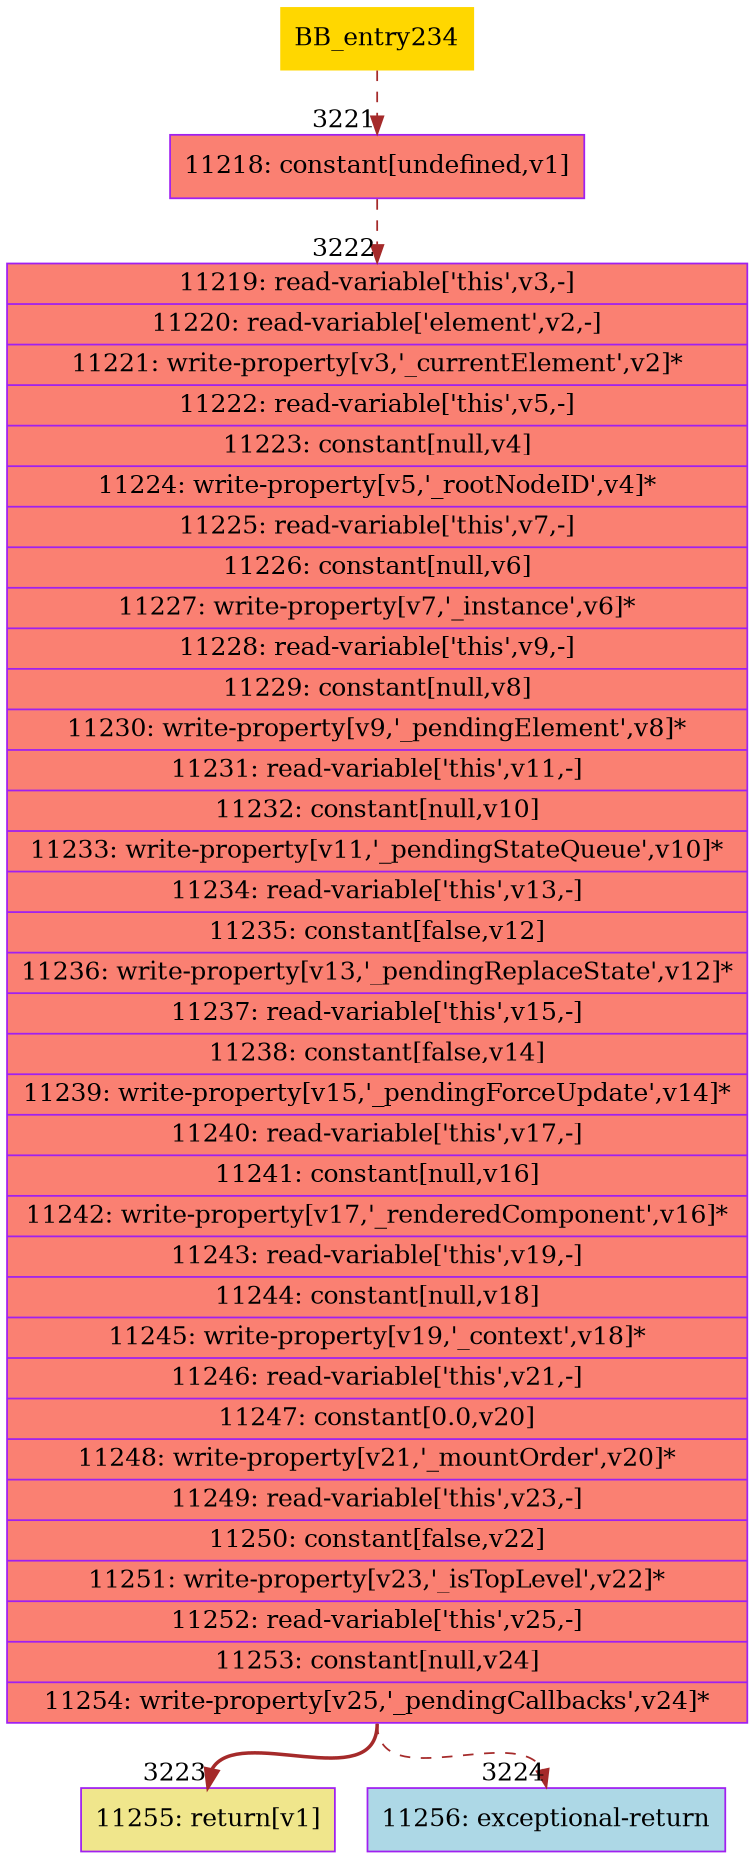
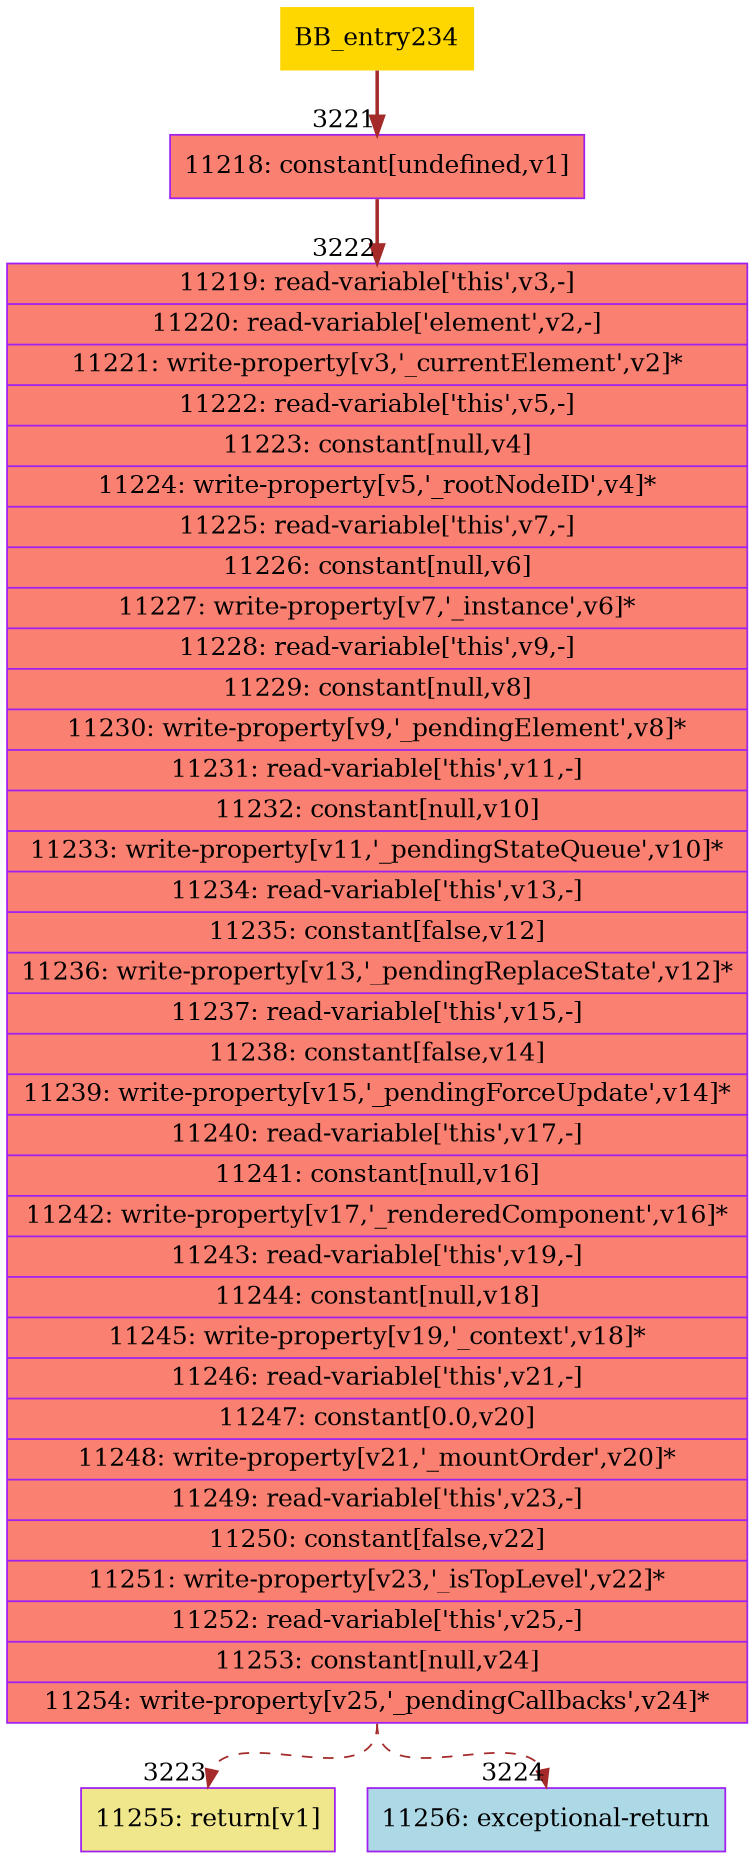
edge "BB_entry234" -> "11218: constant[undefined,v1]": style dashed -> bold
edge "11218: constant[undefined,v1]" -> "11219: read-variable['this',v3,-]": style dashed -> bold
edge "11219: read-variable['this',v3,-]" -> "11255: return[v1]": style bold -> dashed
